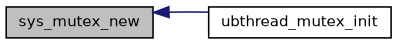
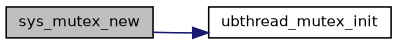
edge "ubthread_mutex_init" -> "sys_mutex_new": reversed
